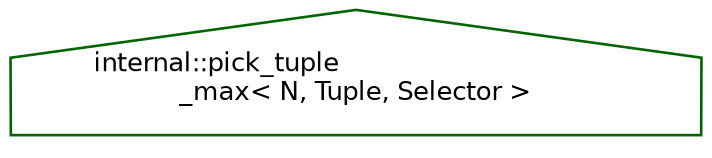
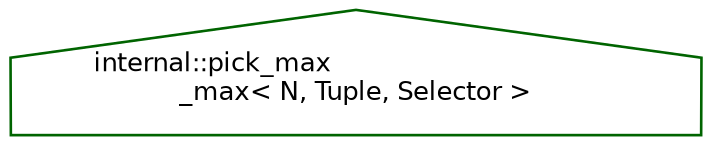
node "internal::pick_tuple _max< N, Tuple, Selector >": label "internal::pick_tuple _max< N, Tuple, Selector >" -> "internal::pick_max _max< N, Tuple, Selector >"
